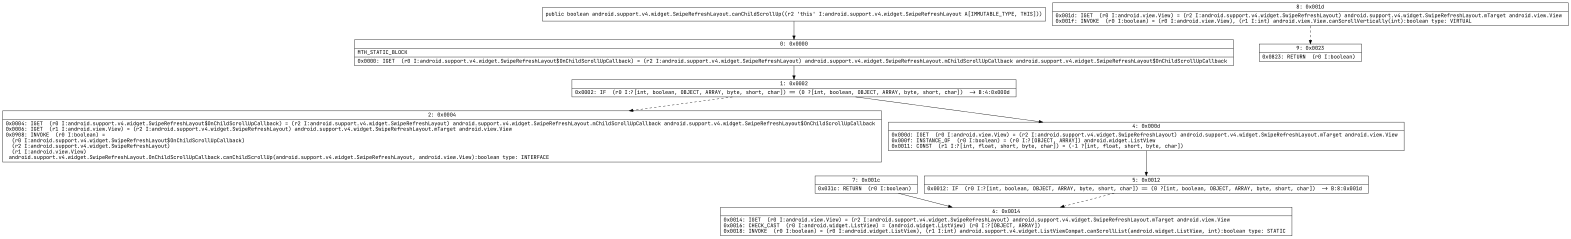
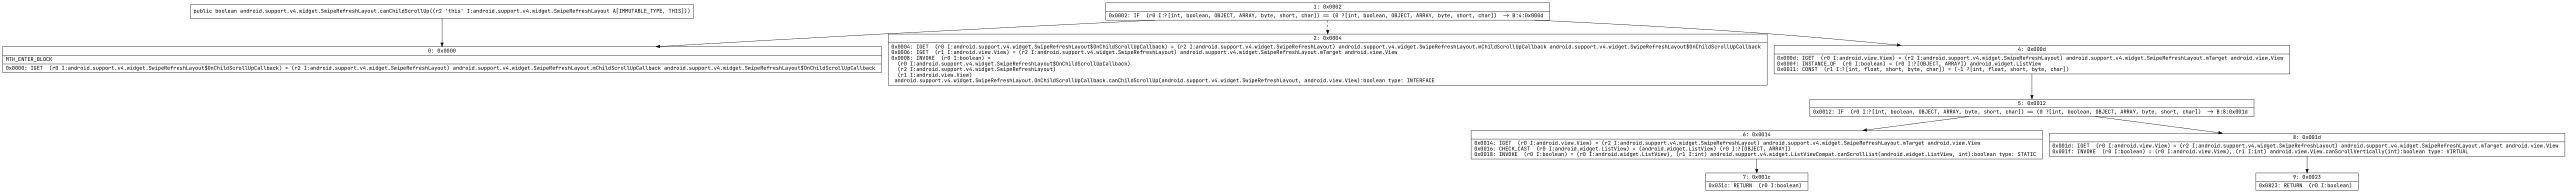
edge "8: 0x001d" -> "9: 0x0023": style dashed -> solid
node "0: 0x0000": text "MTH_STATIC_BLOCK" -> "MTH_ENTER_BLOCK"
edge "0: 0x0000" -> "1: 0x0002": reversed
edge "5: 0x0012" -> "8: 0x001d": added
node "2: 0x0004": text "0x0908: INVOKE  (r0 I:boolean) =" -> "0x0008: INVOKE  (r0 I:boolean) ="
edge "7: 0x001c" -> "6: 0x0014": reversed
edge "5: 0x0012" -> "6: 0x0014": style dashed -> solid
